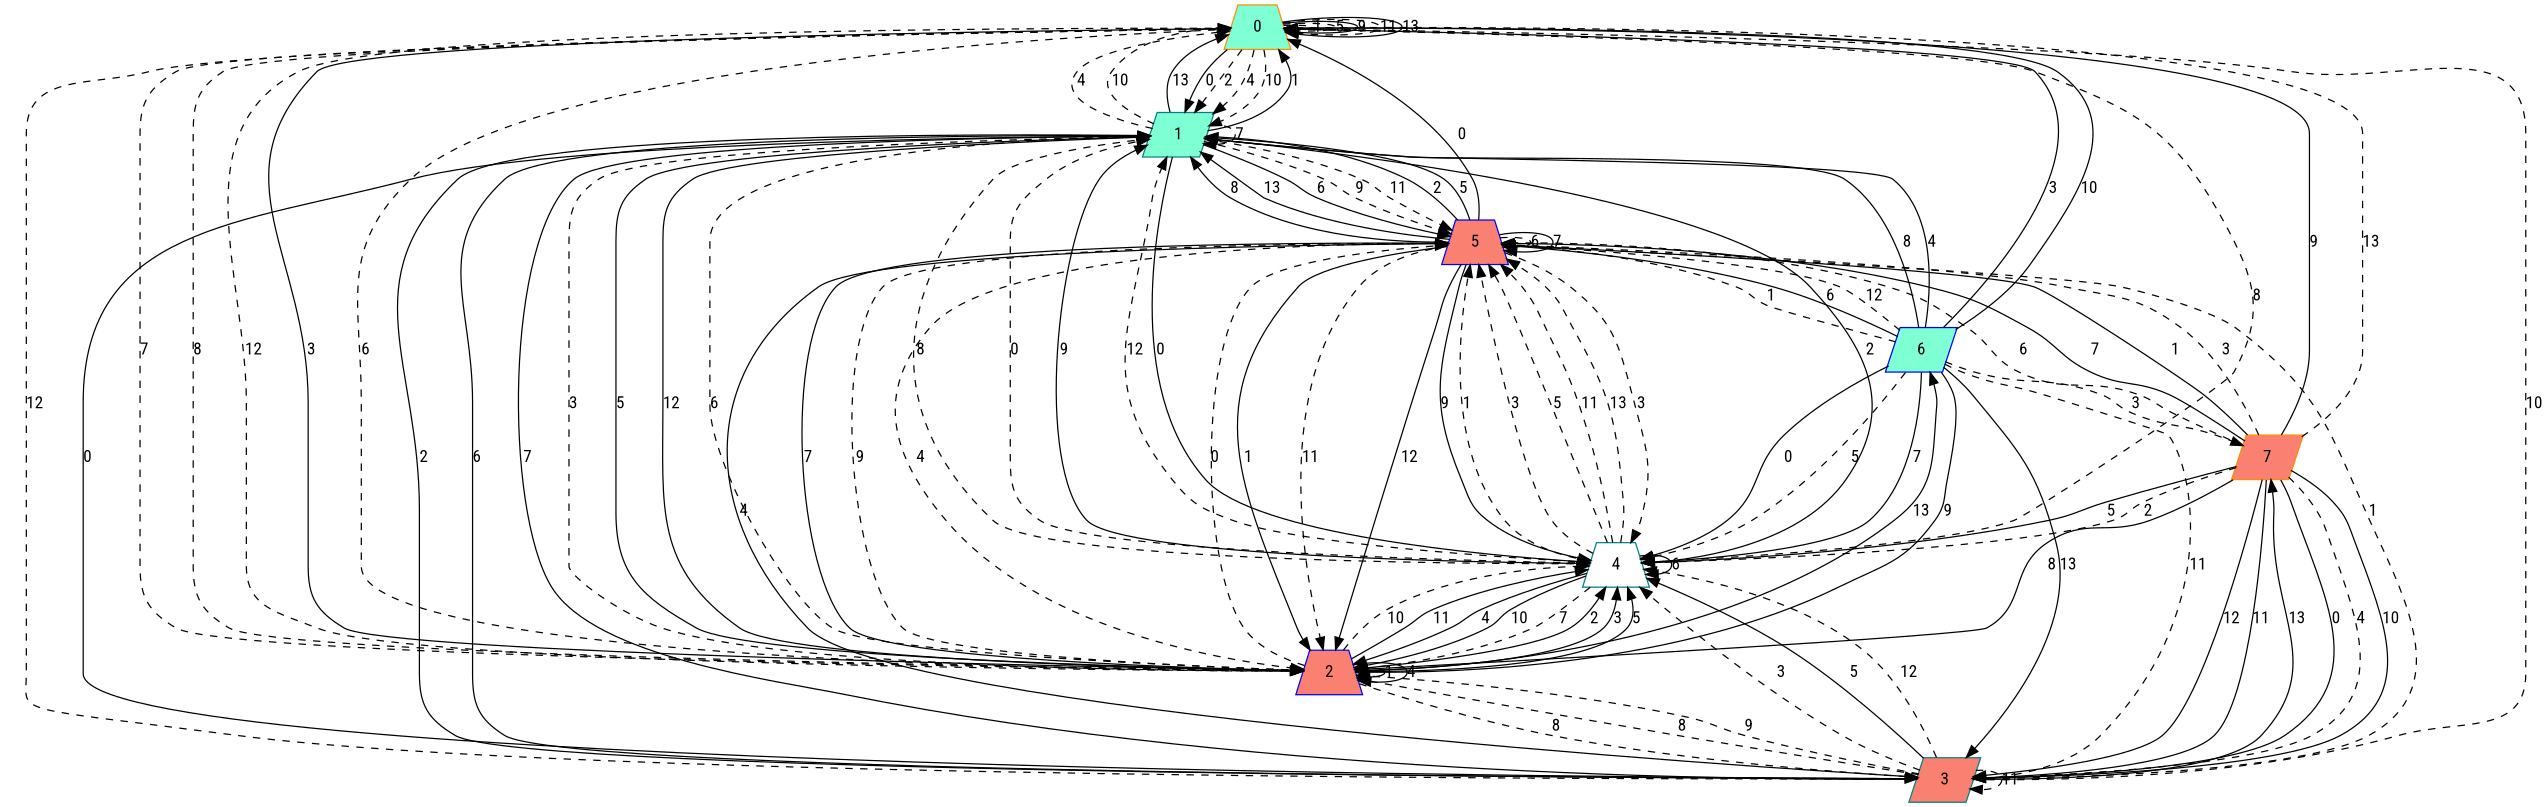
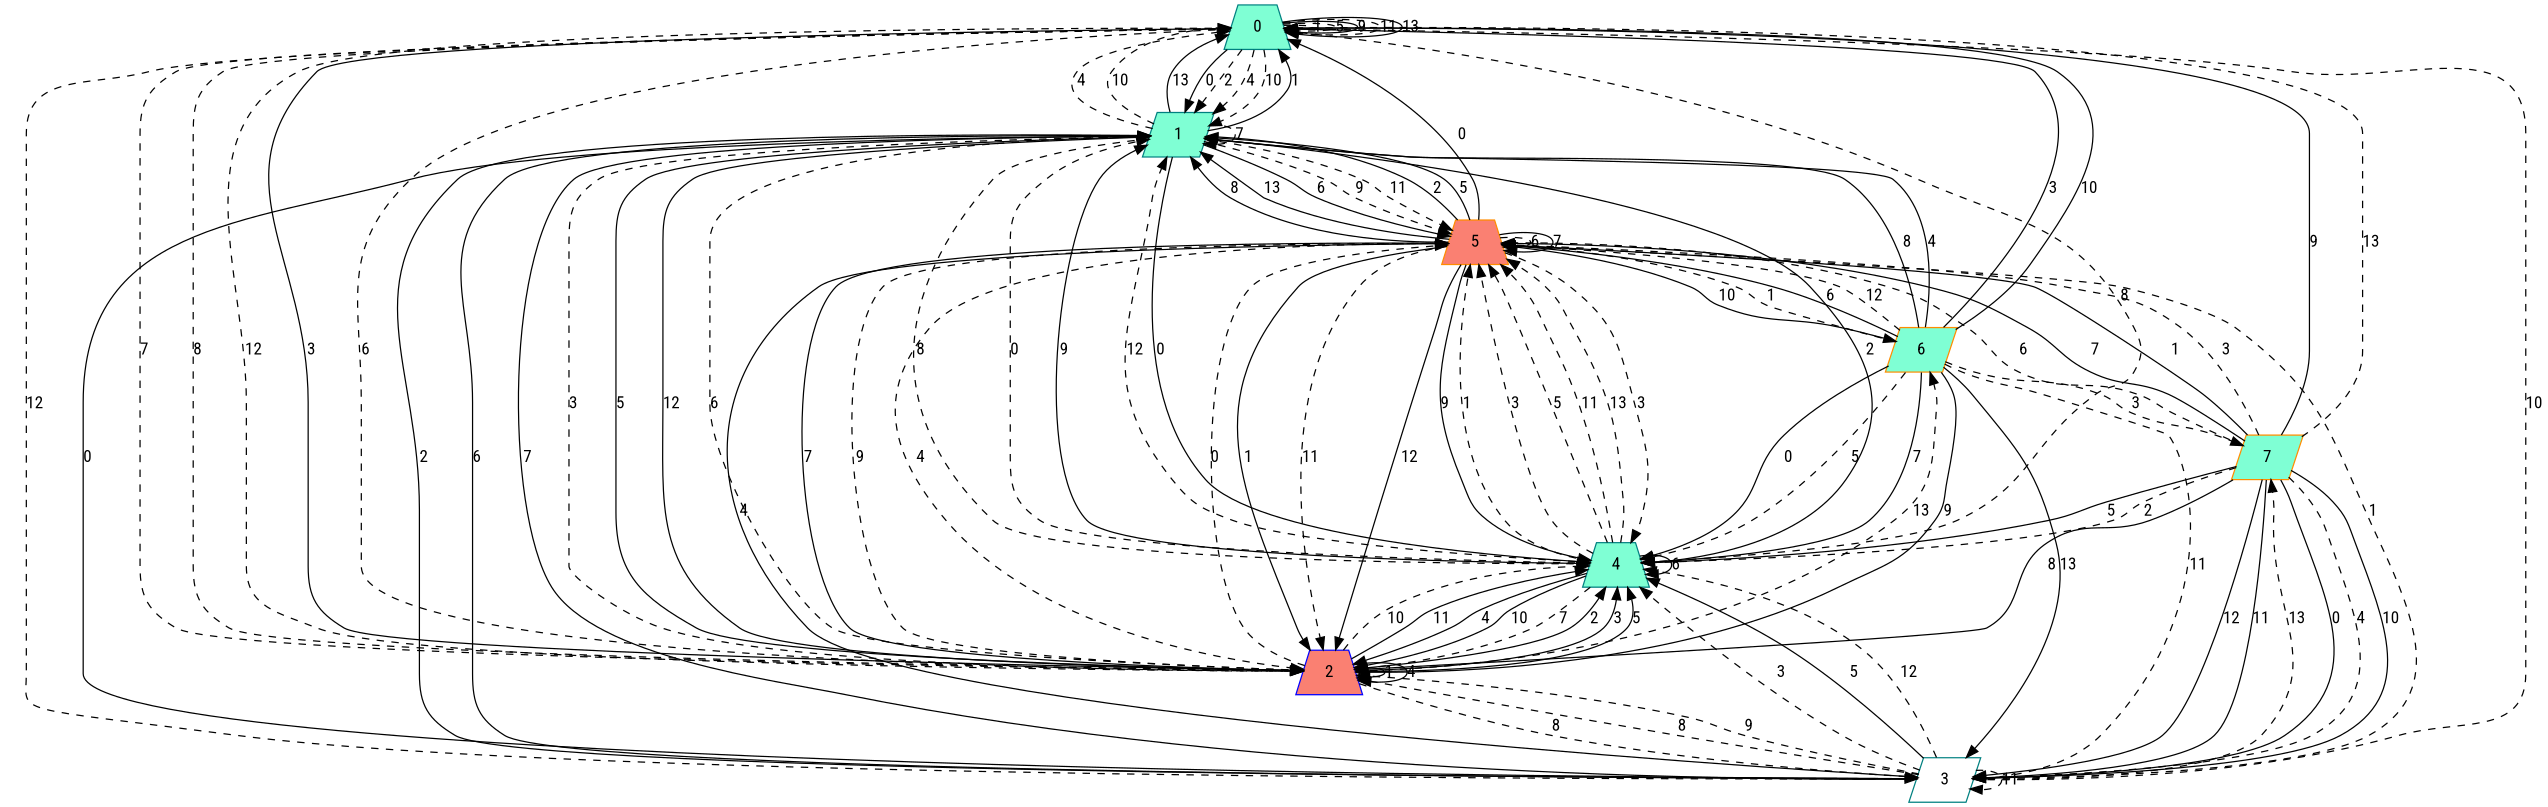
node "0": color darkorange -> teal
edge "4" -> "0": reversed
node "5": color blue -> darkorange
edge "5" -> "6": added, label "10"
node "6": color blue -> darkorange
node "7": fillcolor salmon -> aquamarine
node "4": fillcolor white -> aquamarine
edge "2" -> "6": style solid -> dashed
edge "3" -> "7": style solid -> dashed
node "3": fillcolor salmon -> white
